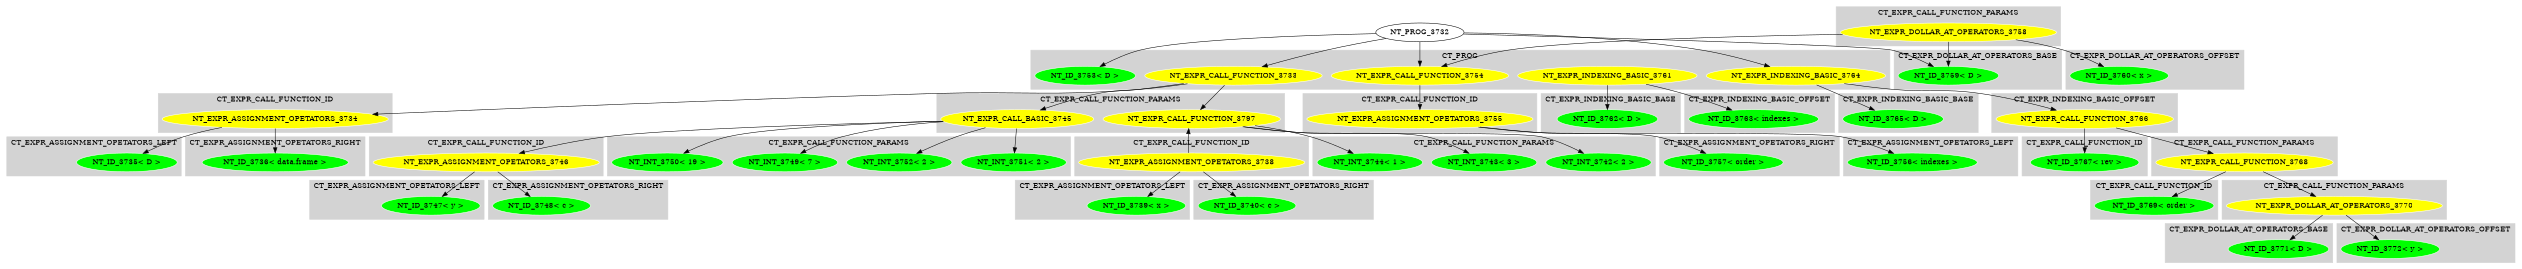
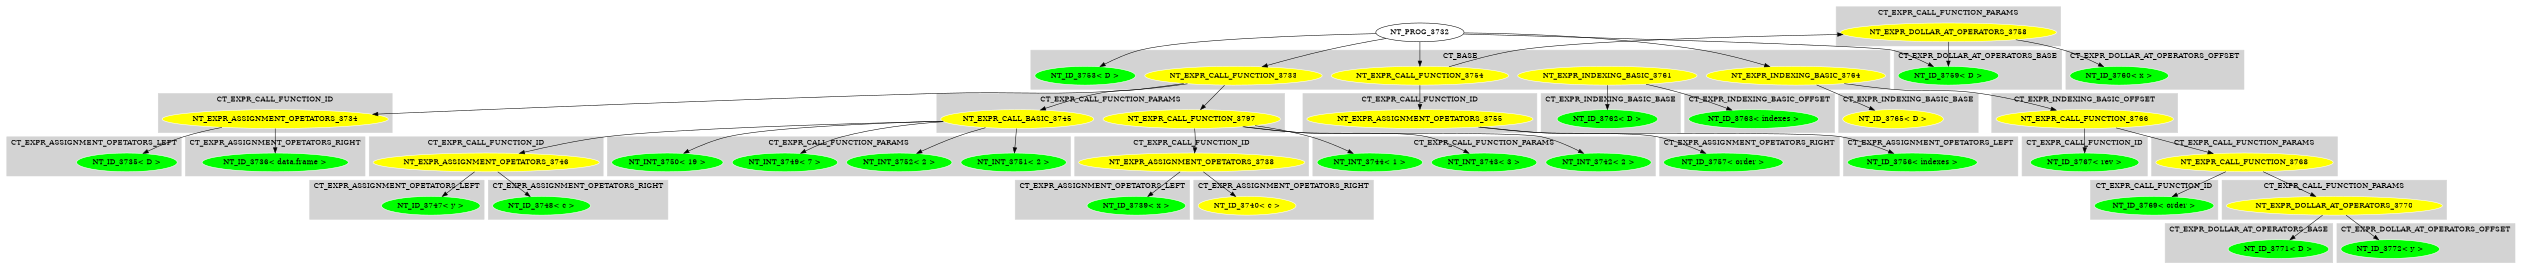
edge "NT_EXPR_DOLLAR_AT_OPERATORS_3758" -> "NT_EXPR_CALL_FUNCTION_3754": reversed
cluster "CT_PROG": label "CT_PROG" -> "CT_BASE"
node "NT_ID_3765< D >": fillcolor green -> yellow
edge "NT_EXPR_ASSIGNMENT_OPETATORS_3738" -> "NT_EXPR_CALL_FUNCTION_3797": reversed
node "NT_ID_3740< c >": fillcolor green -> yellow
